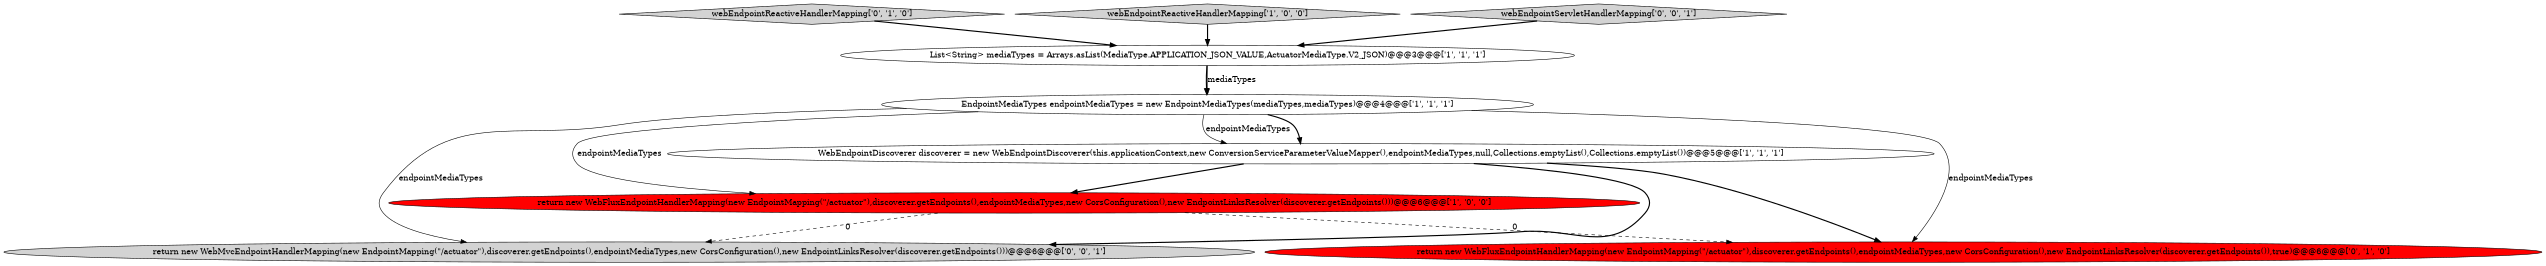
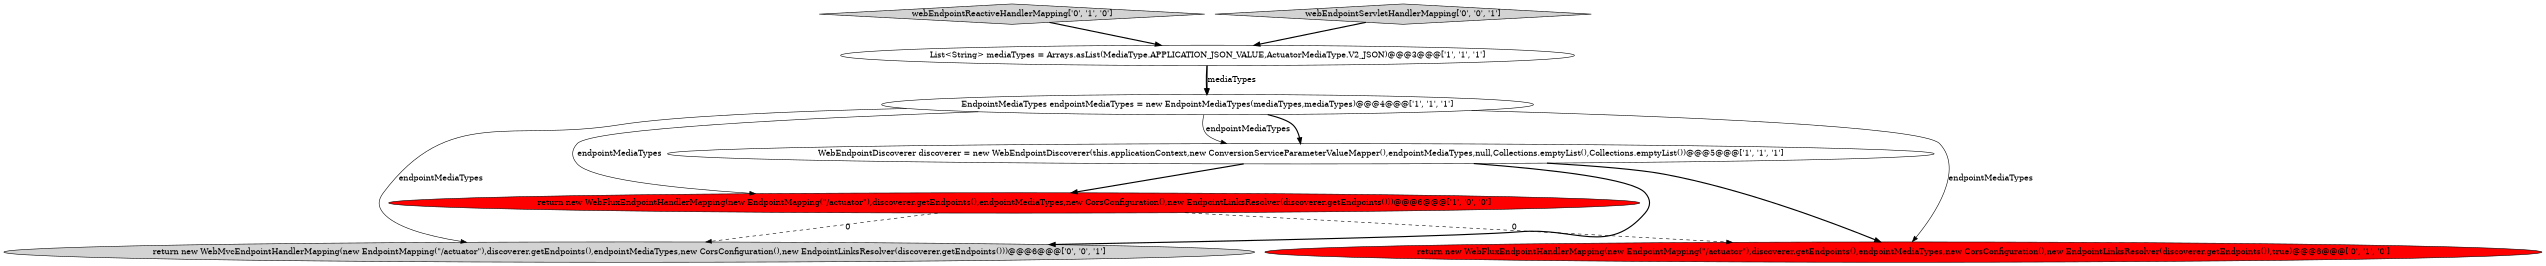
node "webEndpointReactiveHandlerMapping['1', '0', '0']": removed
